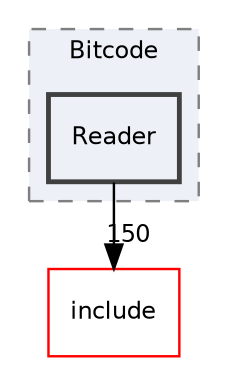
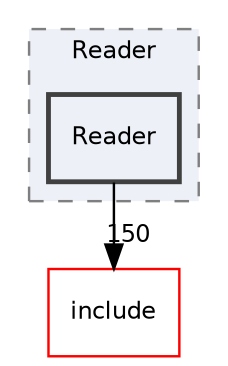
cluster "Bitcode": label "Bitcode" -> "Reader"
